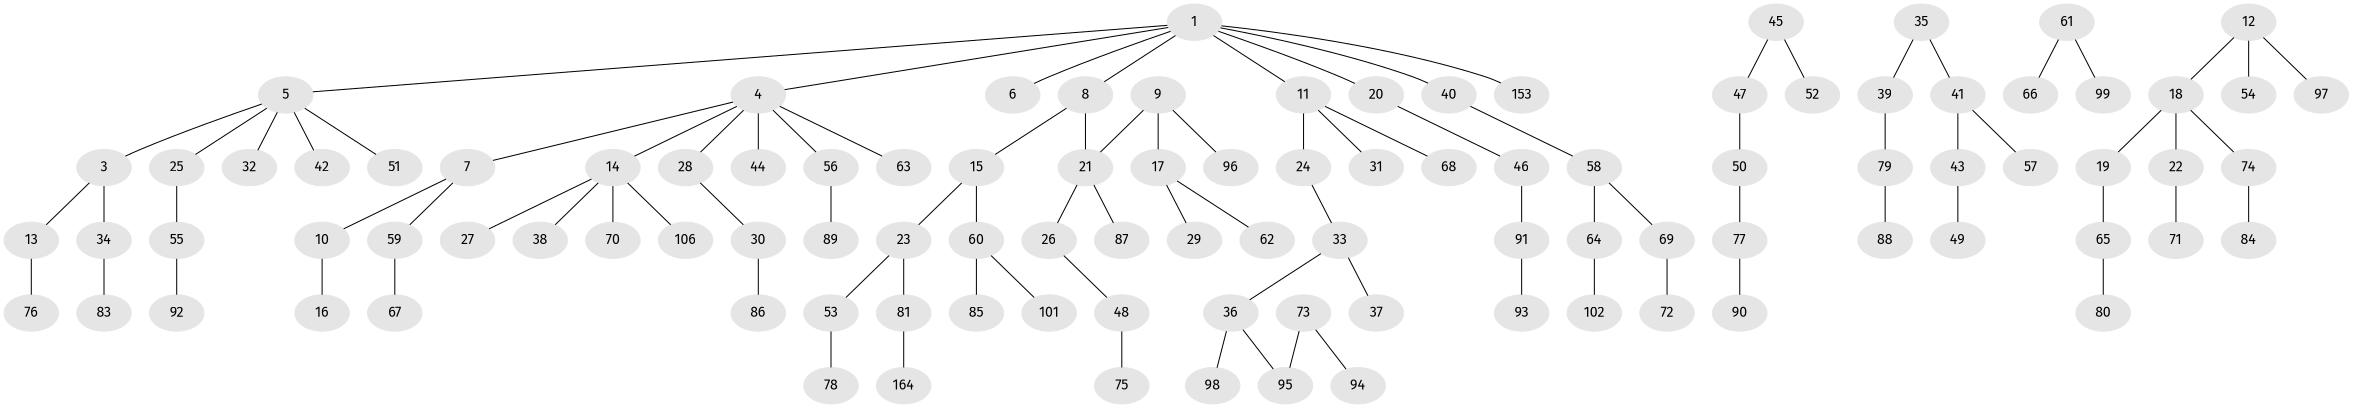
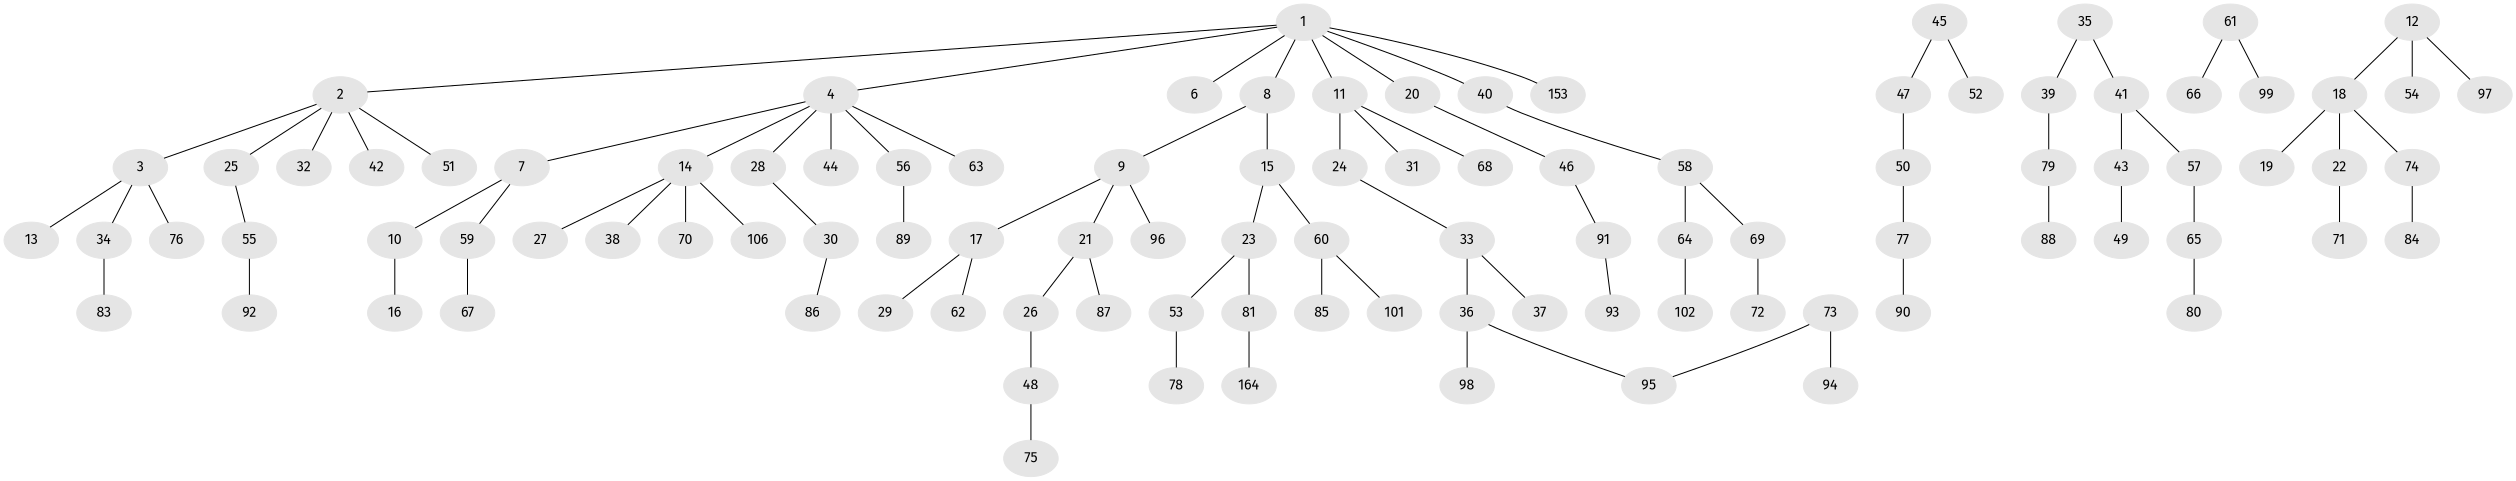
node "5": label "5" -> "2"
edge "8" -- "21": now "8" -- "9"
edge "19" -- "65": now "57" -- "65"
edge "13" -- "76": now "3" -- "76"
